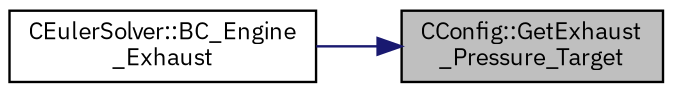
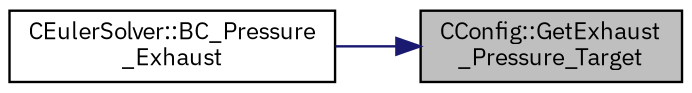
node "CEulerSolver::BC_Engine _Exhaust": label "CEulerSolver::BC_Engine _Exhaust" -> "CEulerSolver::BC_Pressure _Exhaust"
